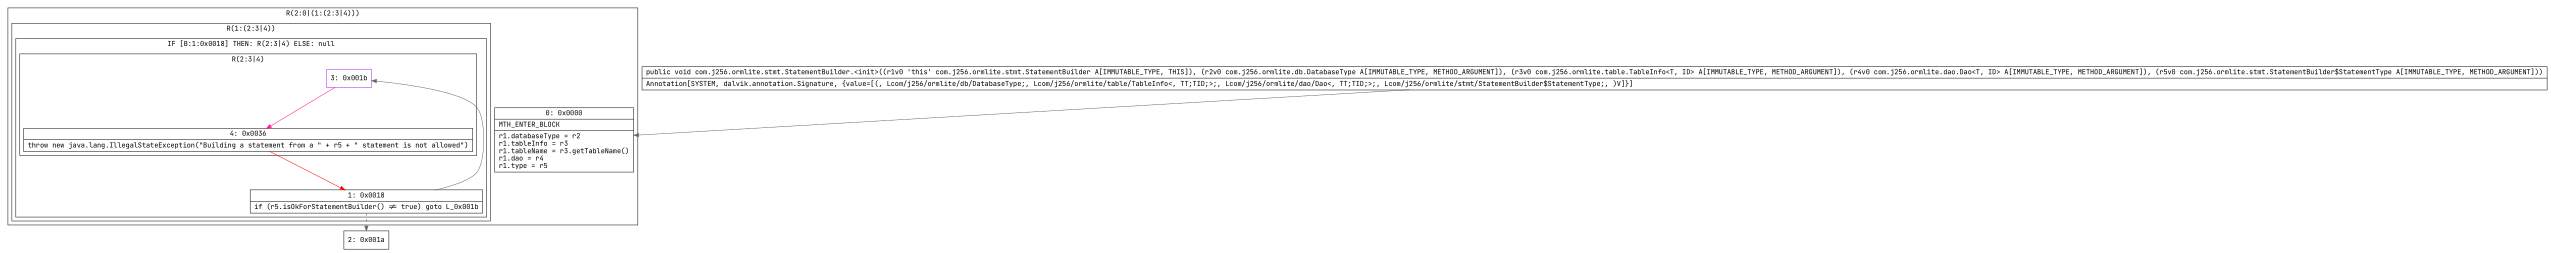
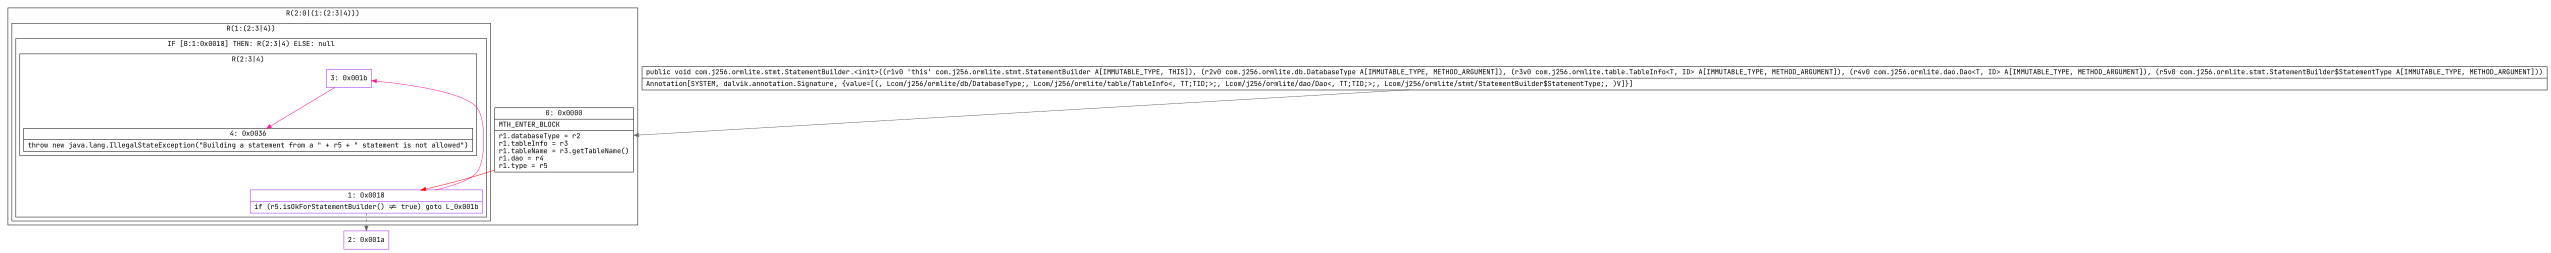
edge "1: 0x0018" -> "3: 0x001b": color gray40 -> deeppink
edge "4: 0x0036" -> "1: 0x0018": now "0: 0x0000" -> "1: 0x0018"
node "1: 0x0018": color black -> purple
node "2: 0x001a": color black -> purple
